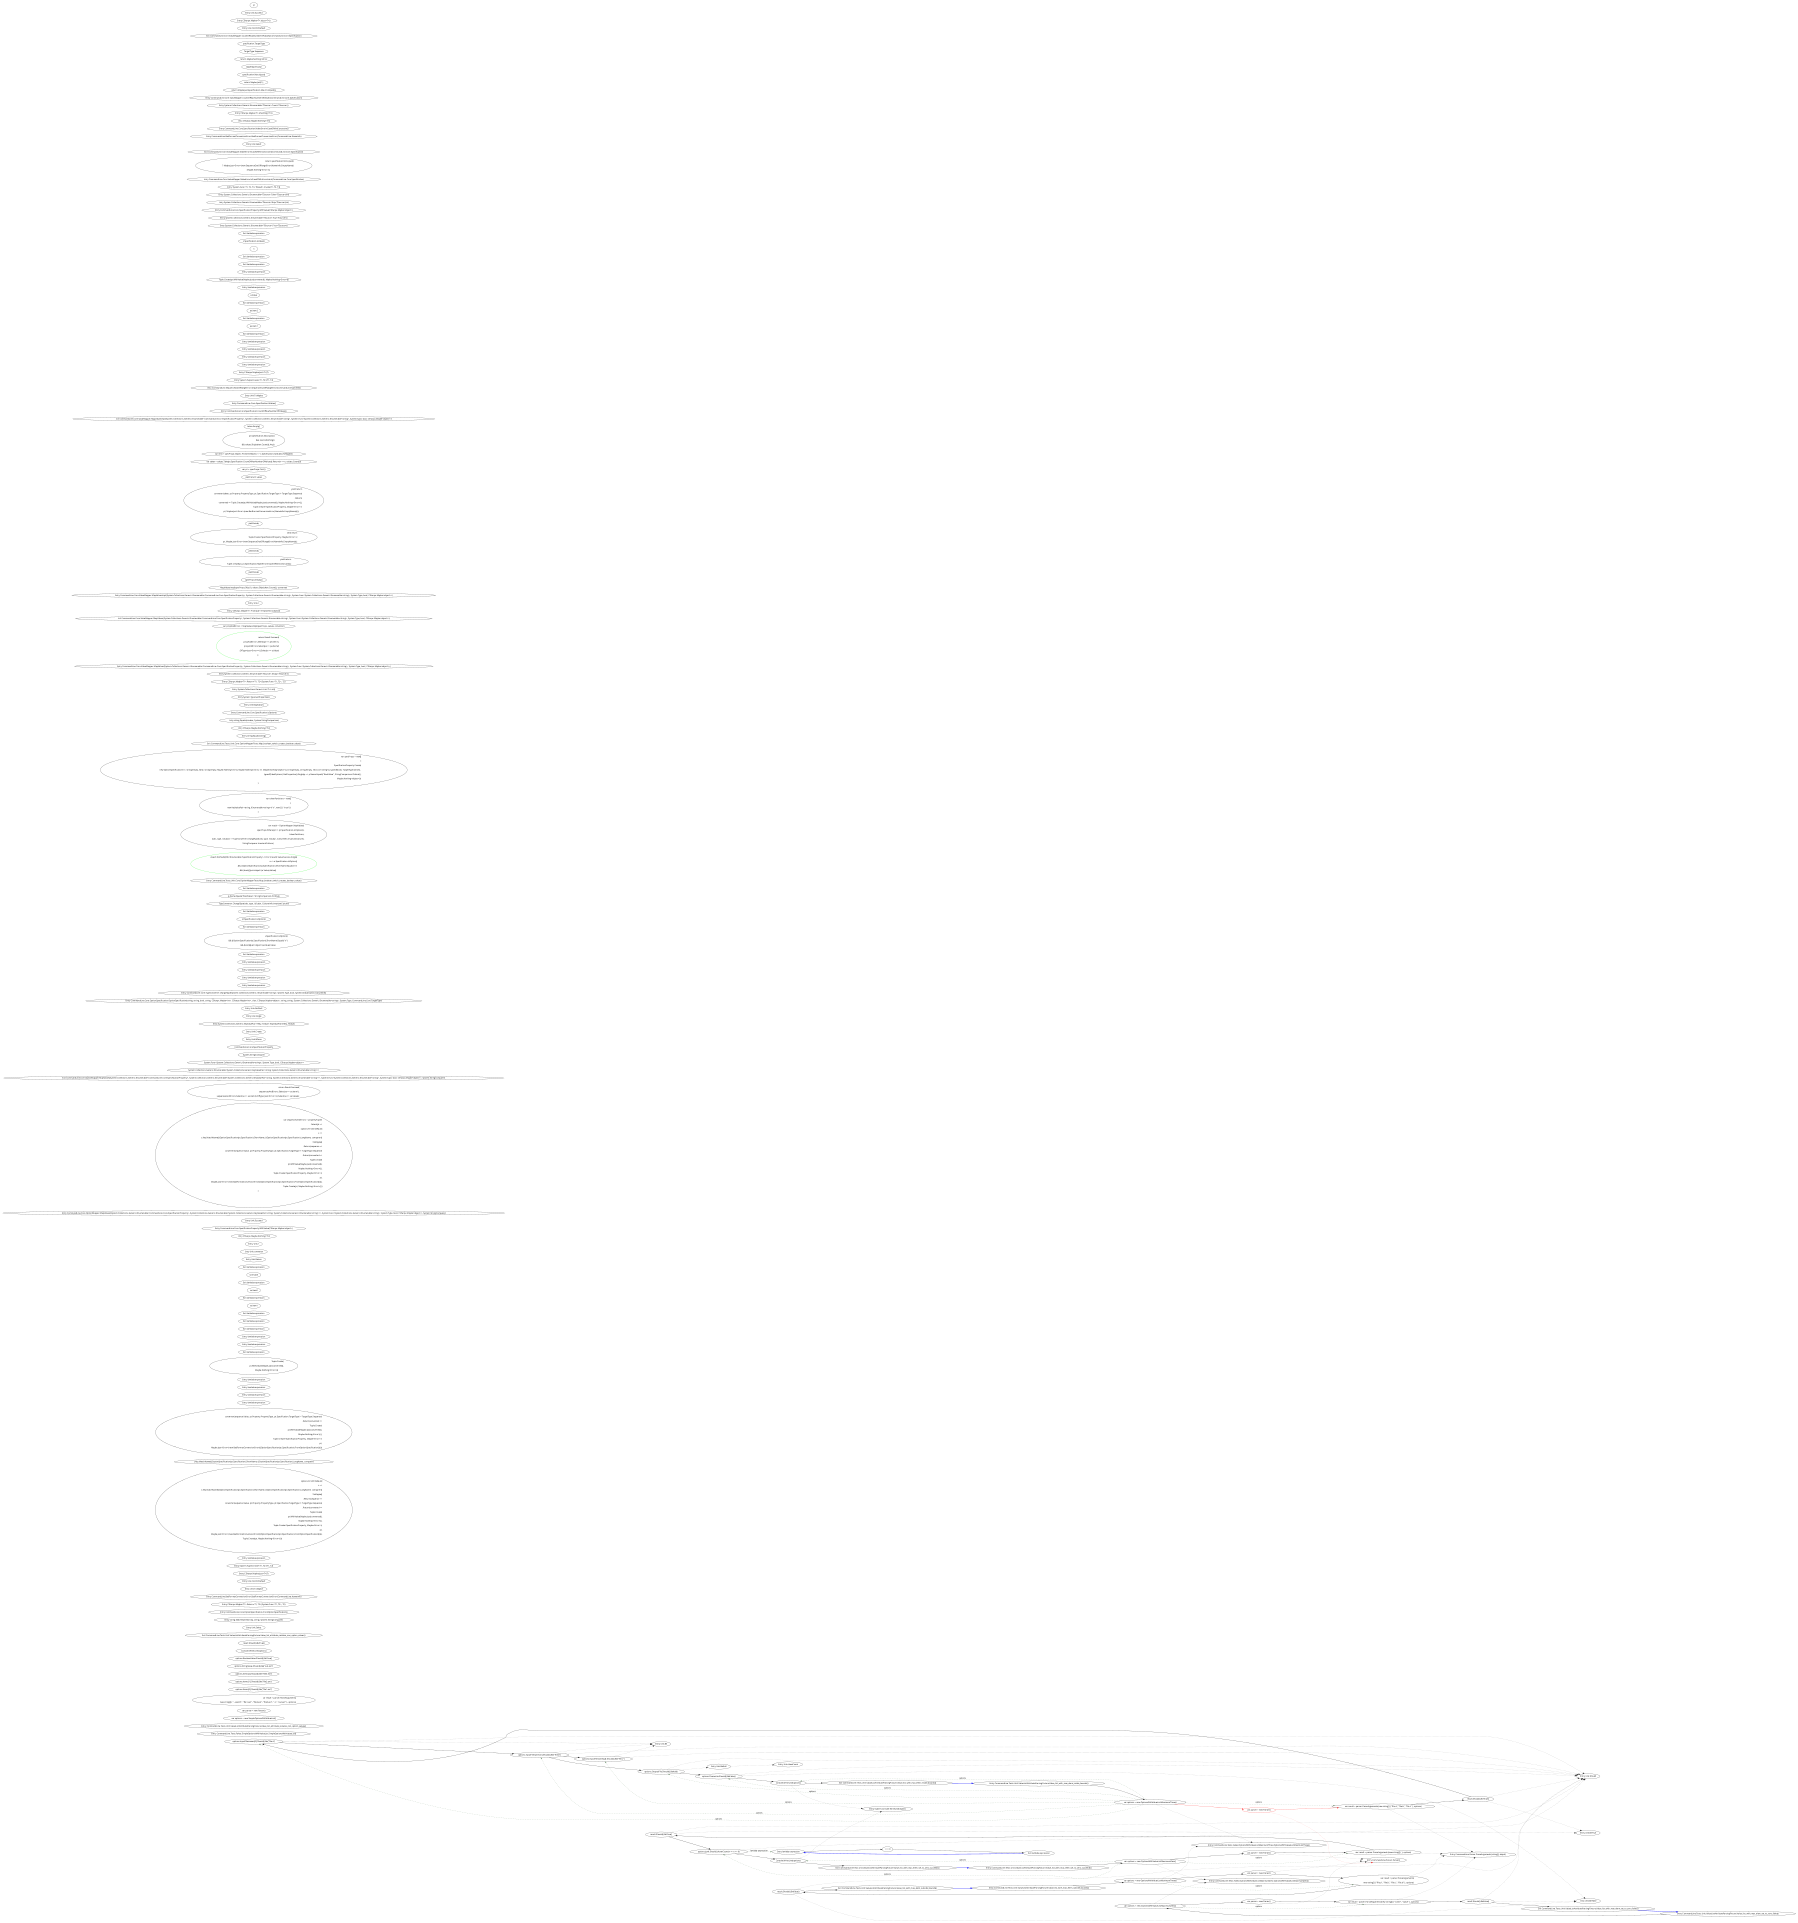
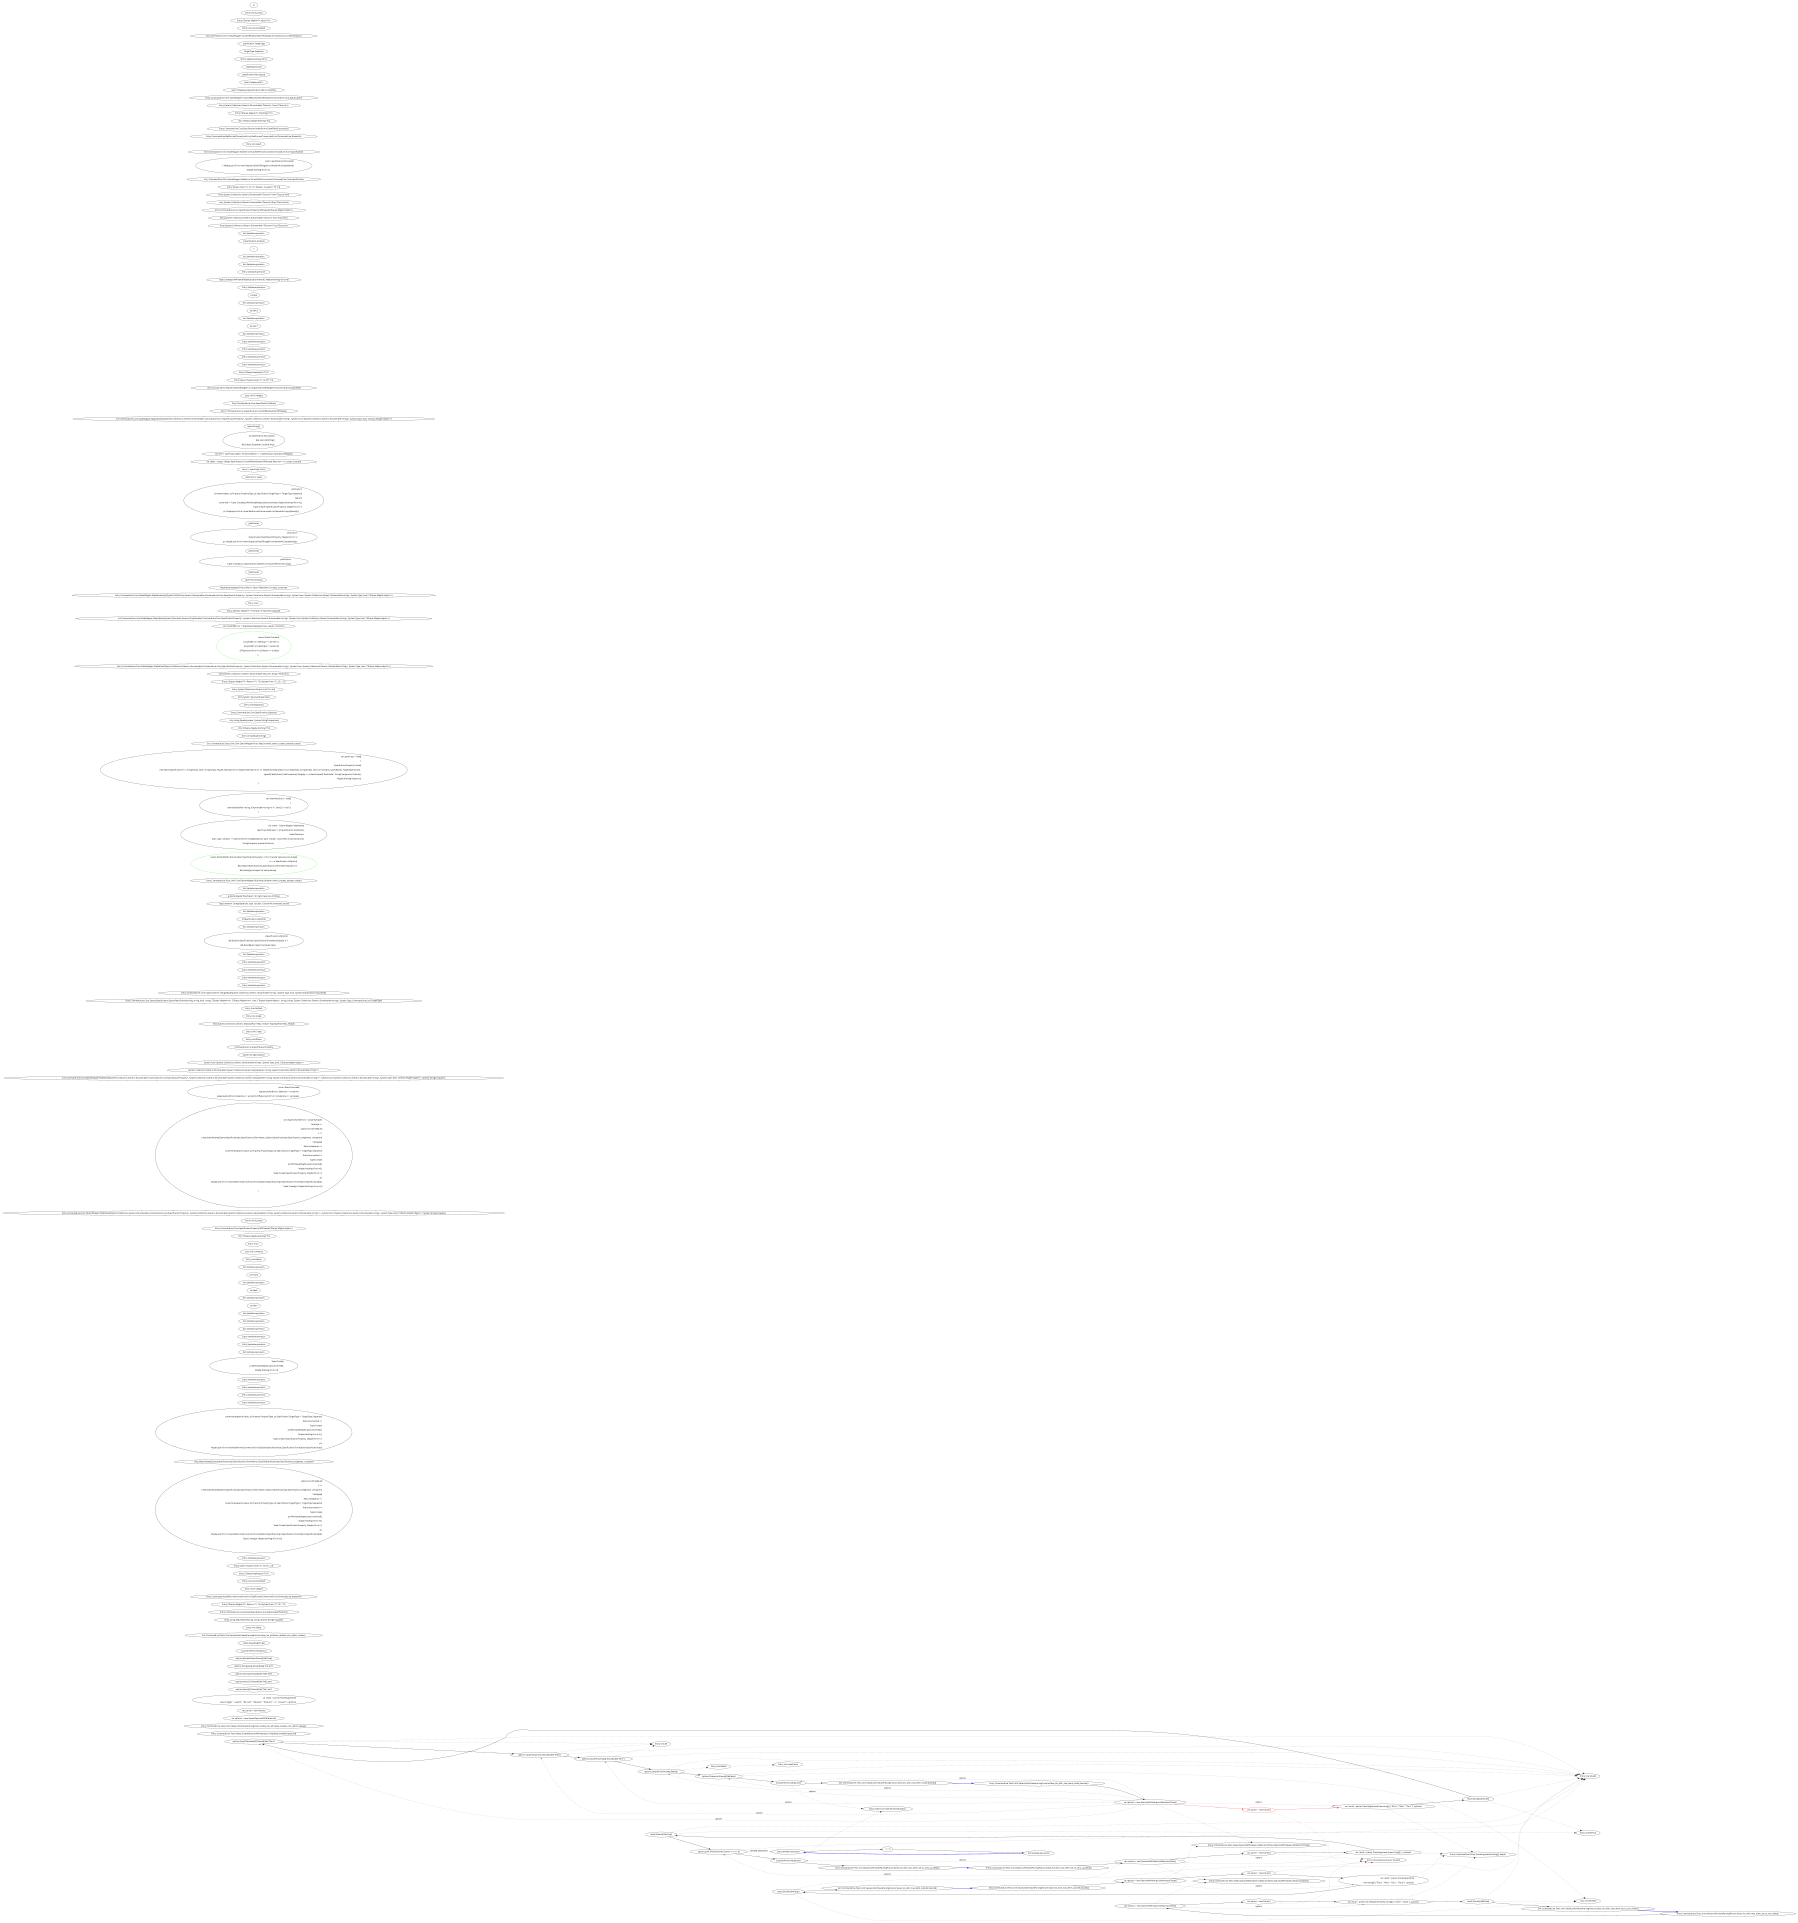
edge "options.InputFilenames[1].Should().Be(''file.b'')" -> "options.OutputFile.Should().BeNull()": now "options.InputFilenames[2].Should().Be(''file.c'')" -> "options.OutputFile.Should().BeNull()"
